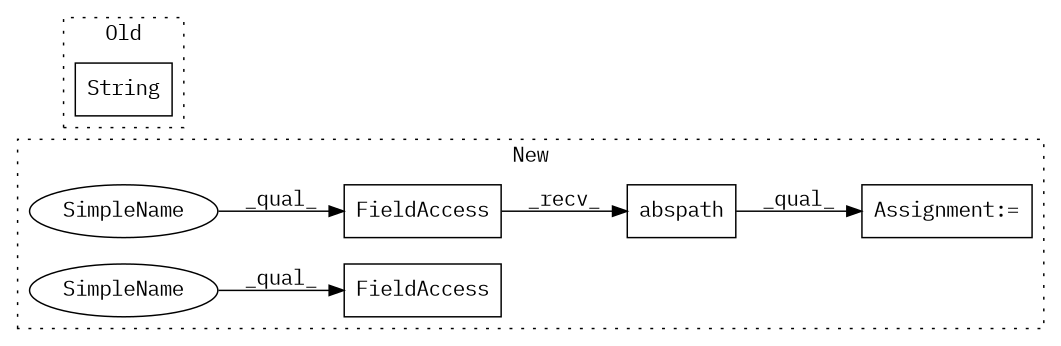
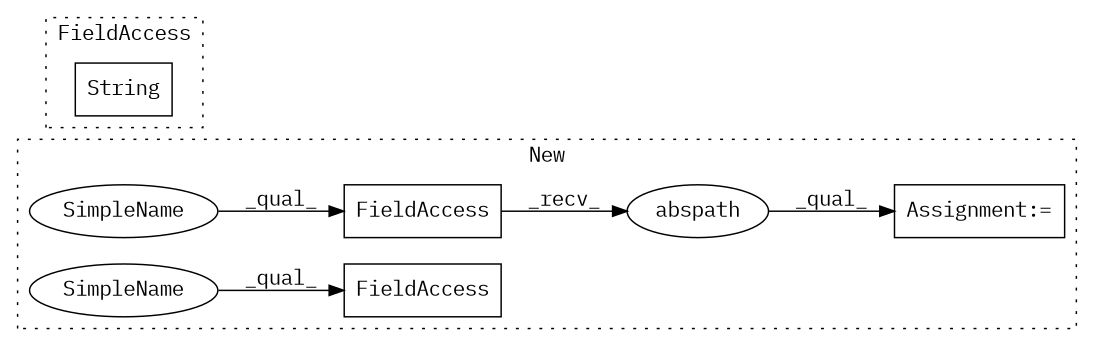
cluster "Old": label "Old" -> "FieldAccess"
node "abspath": shape box -> ellipse
